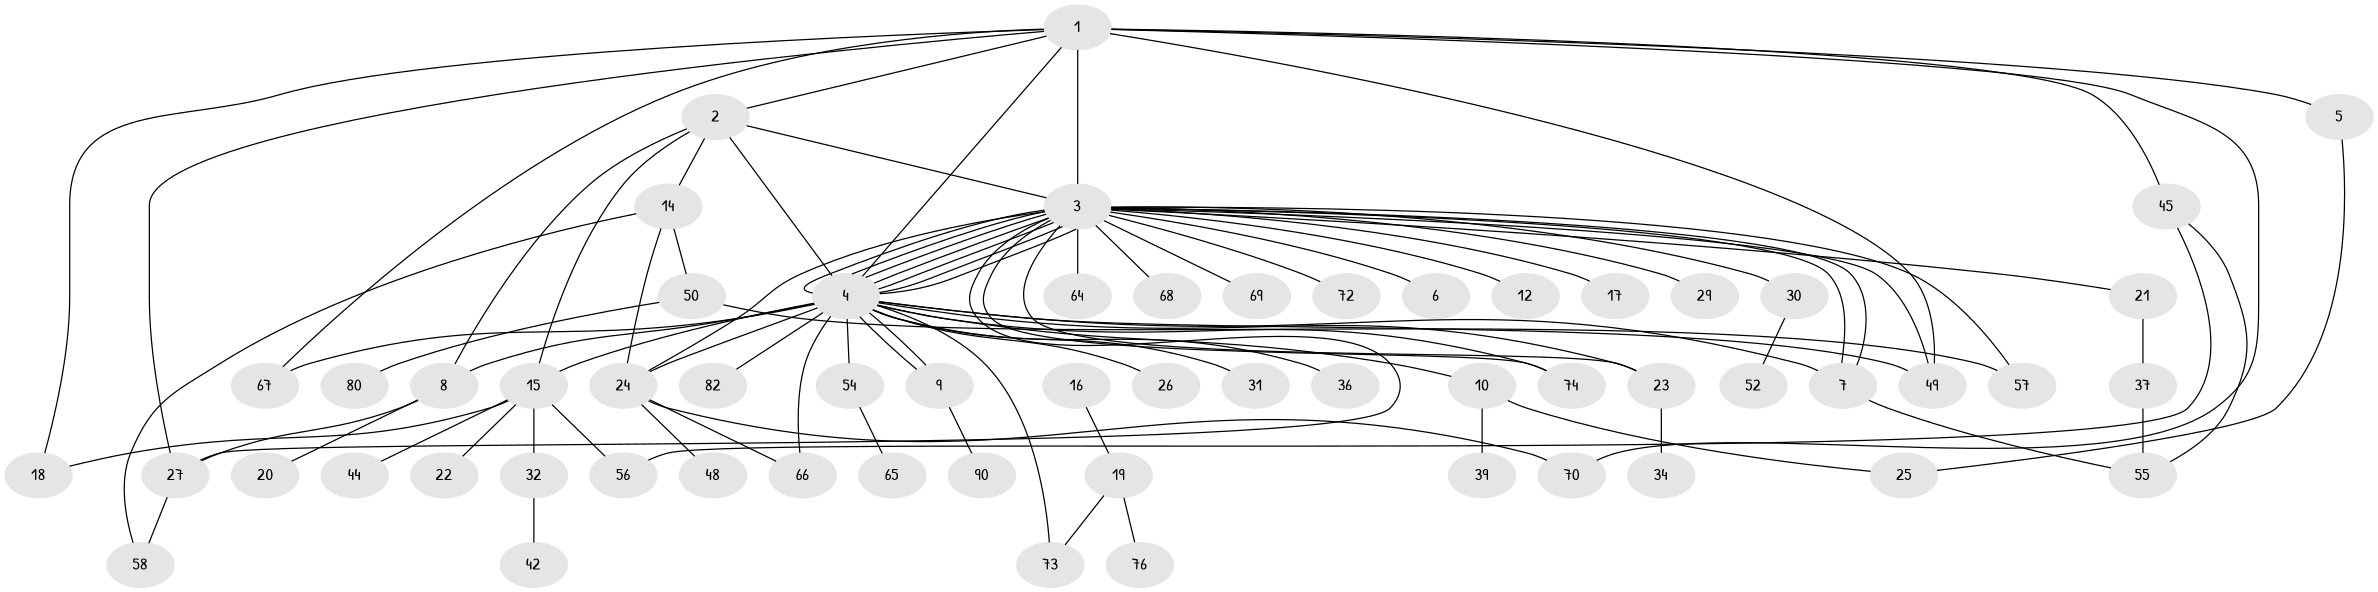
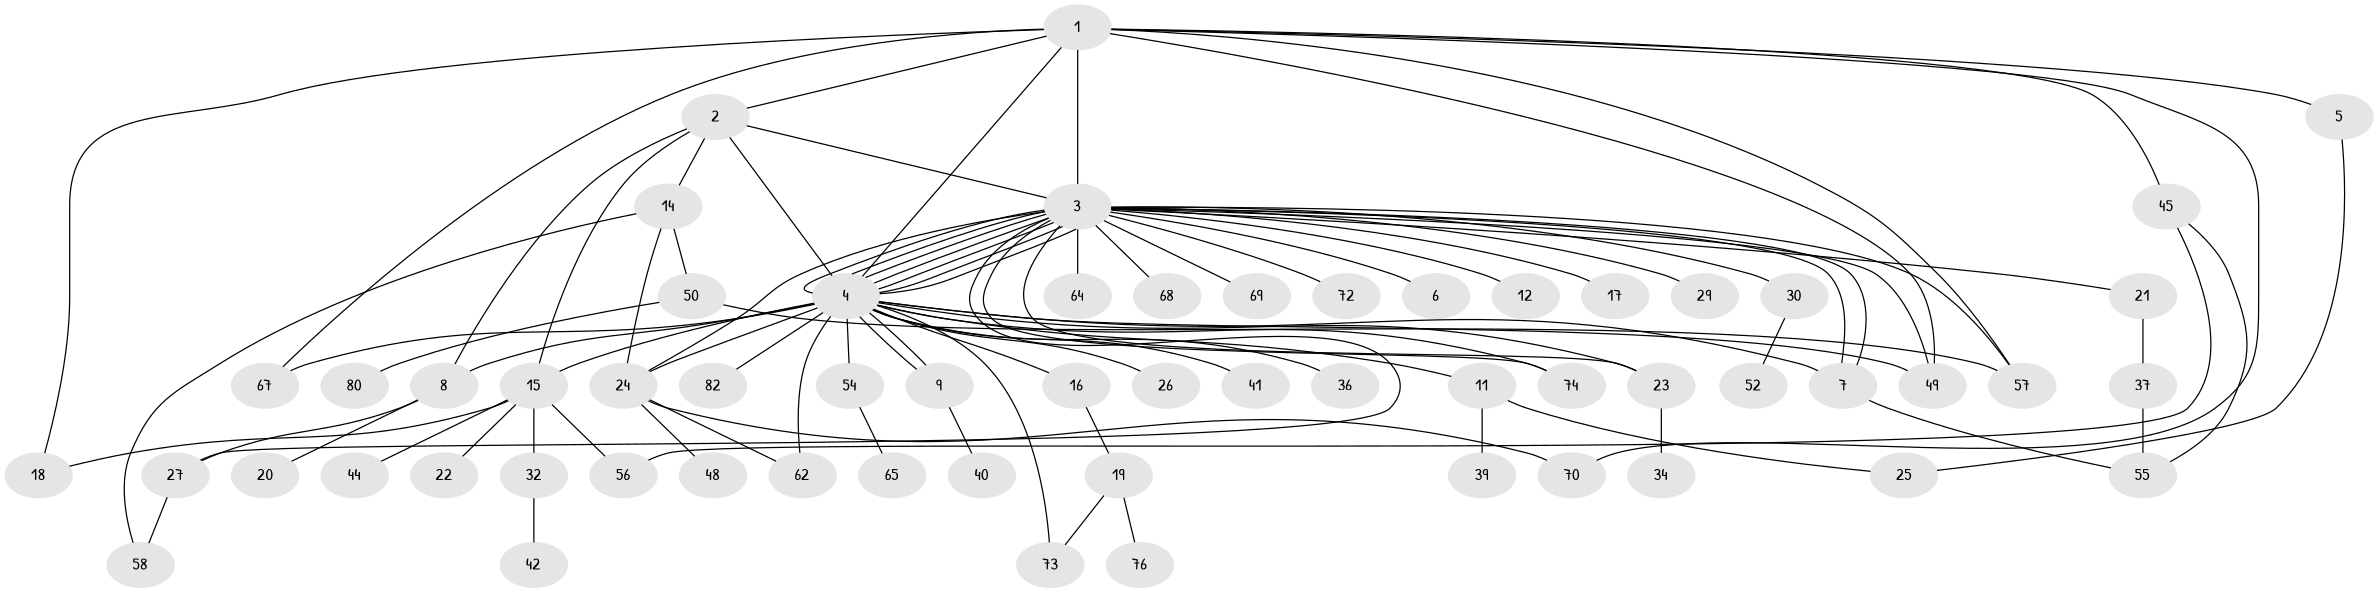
edge "1" -- "27": now "1" -- "57"
edge "4" -- "16": added
node "31": label "31" -> "41"
node "10": label "10" -> "11"
node "66": label "66" -> "62"
node "90": label "90" -> "40"
